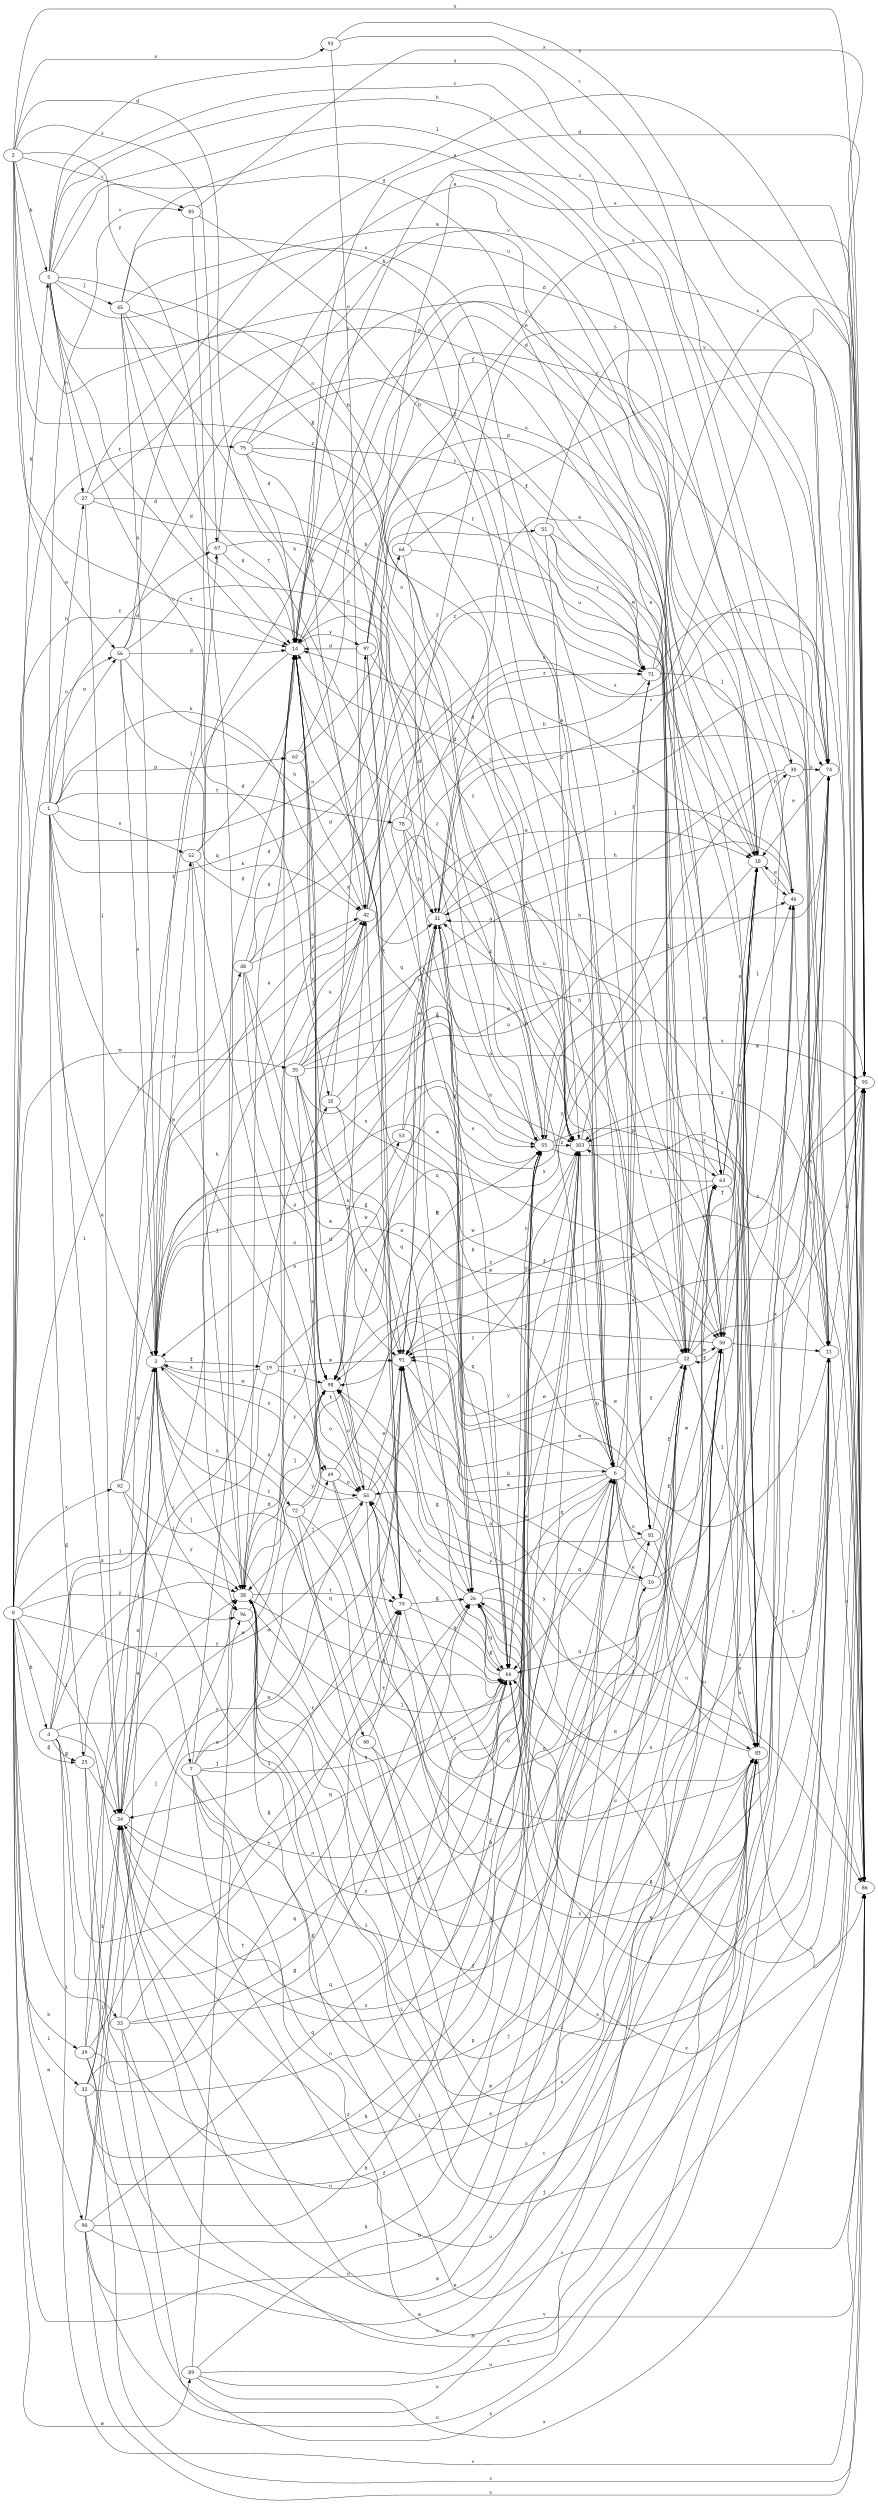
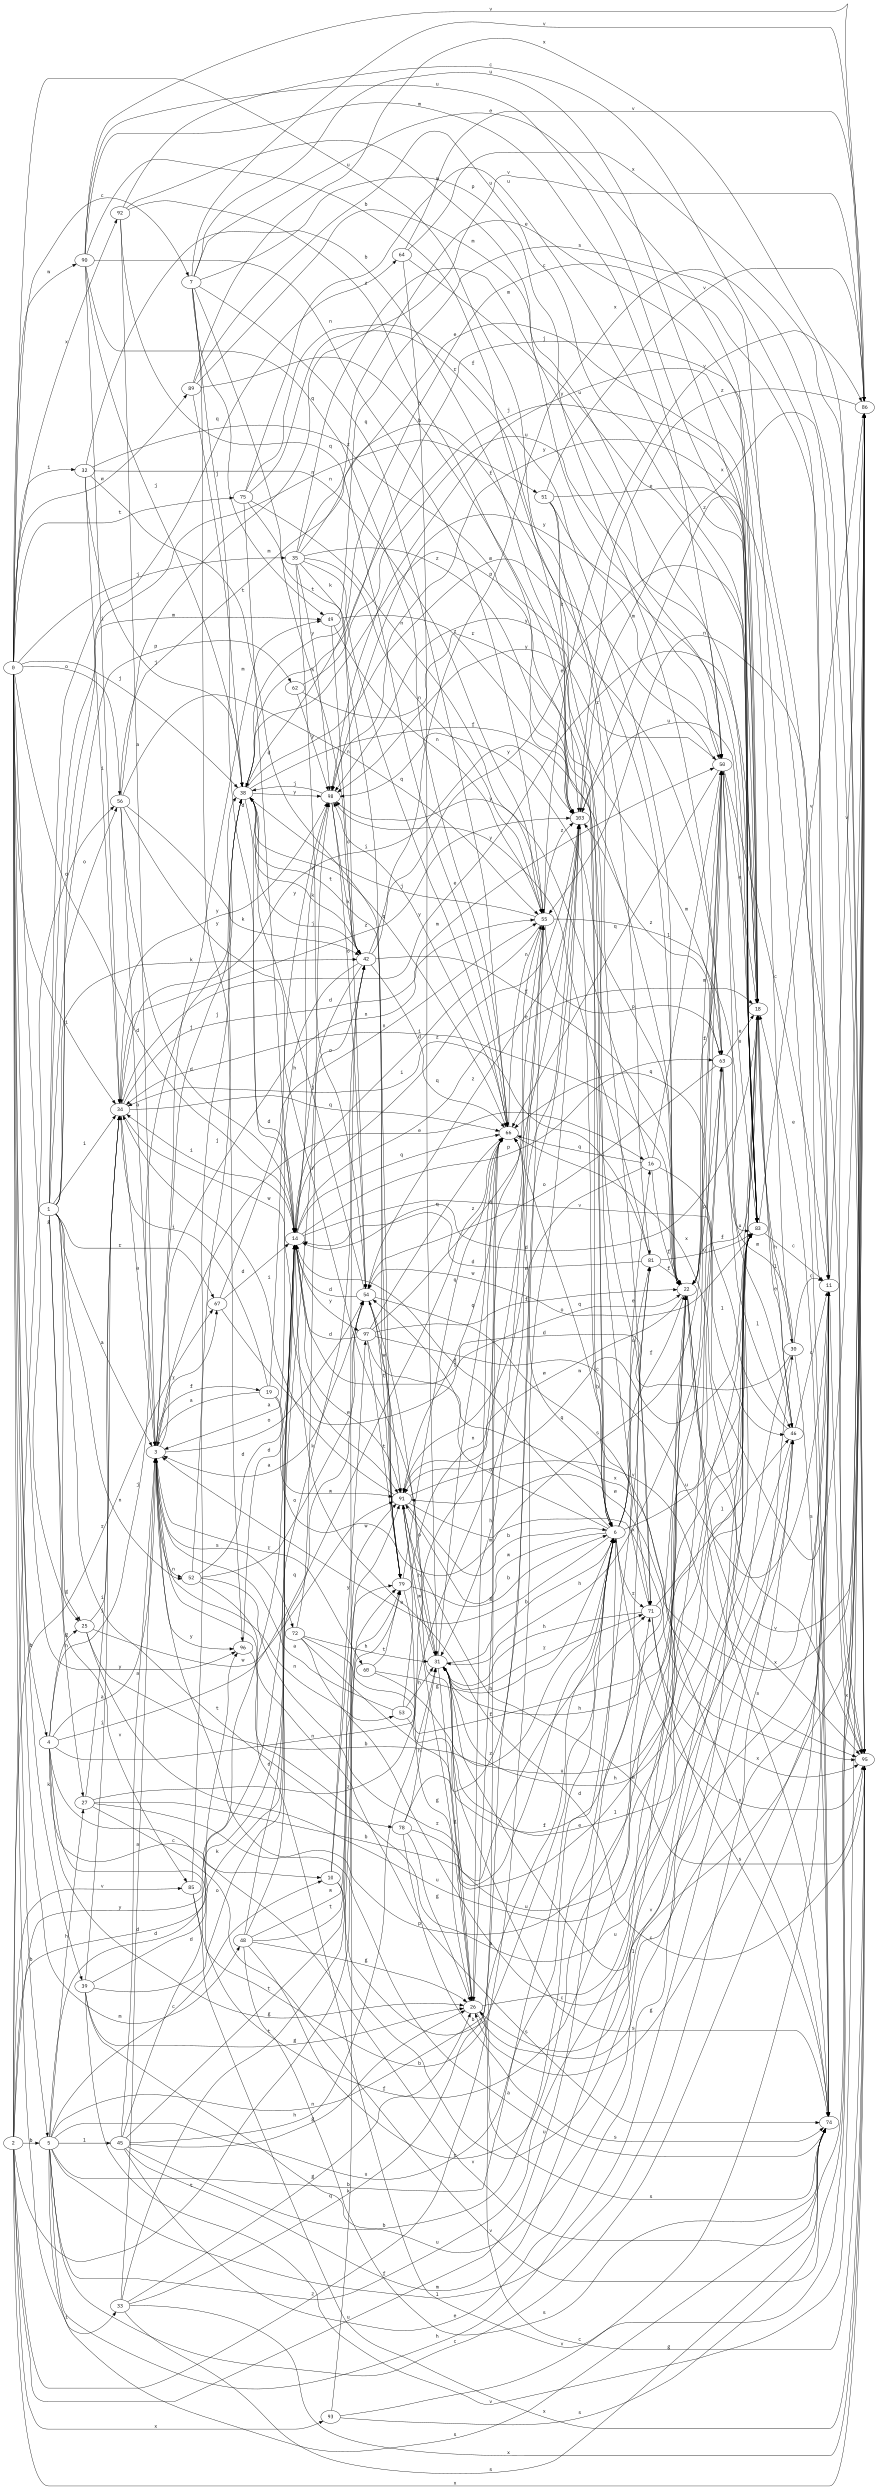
edge "35" -> "22": label "o" -> "f"
edge "91" -> "103": removed, label "z"
